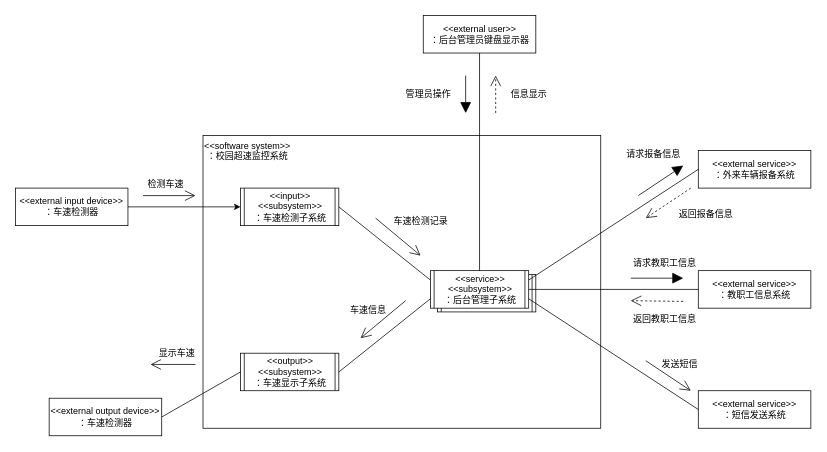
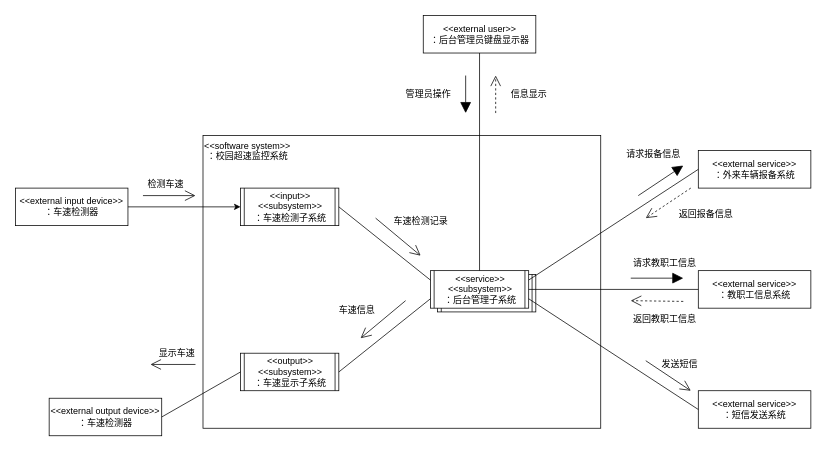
node "车速信息": moved (368, 310) -> (357, 310)
